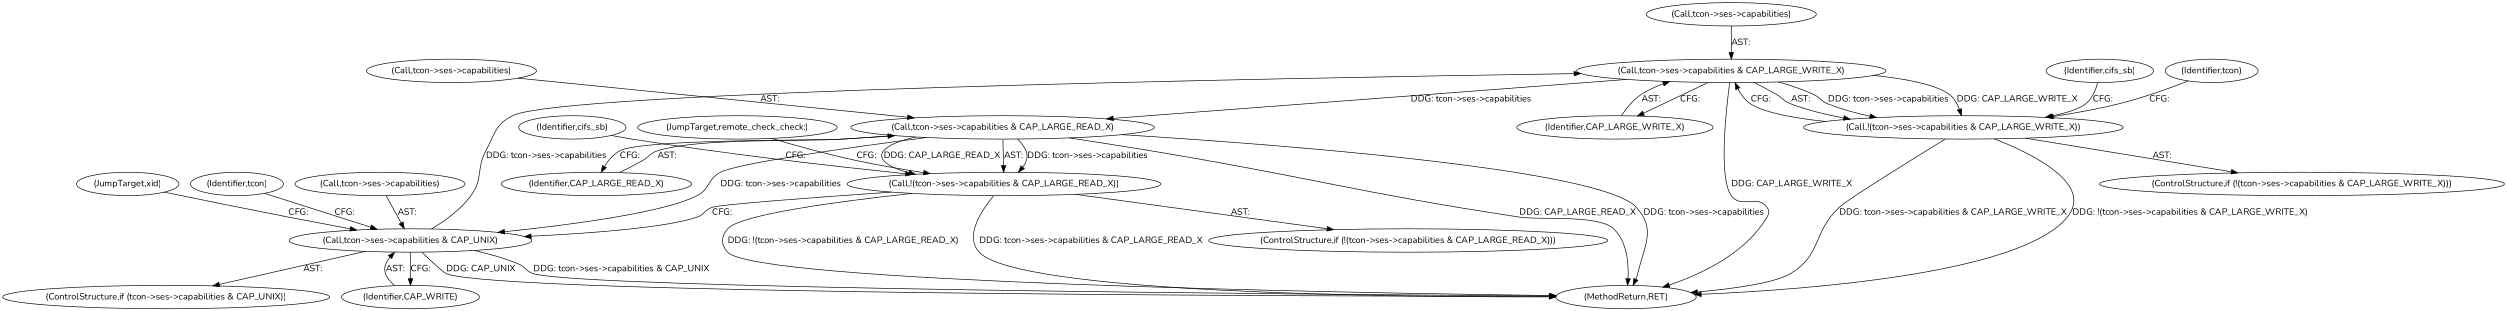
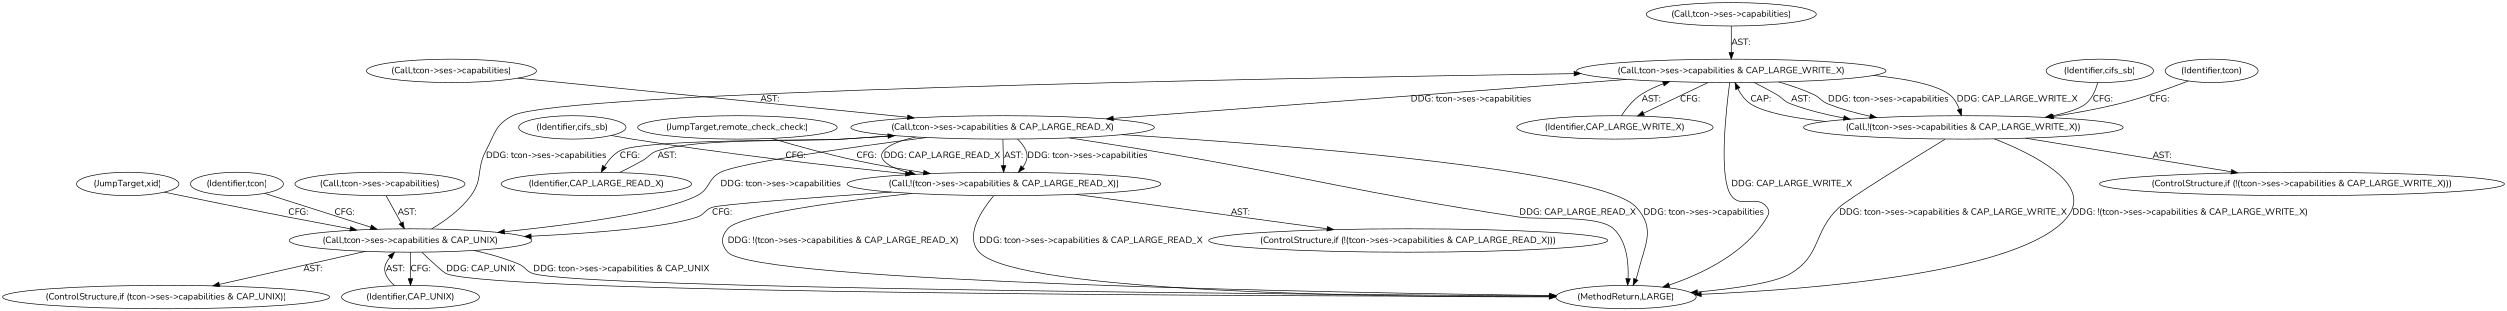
edge "(Call,!(tcon->ses->capabilities & CAP_LARGE_WRITE_X))" -> "(Call,tcon->ses->capabilities & CAP_LARGE_WRITE_X)": label "CFG: " -> "CAP: "
node "(Identifier,CAP_WRITE)": label "(Identifier,CAP_WRITE)" -> "(Identifier,CAP_UNIX)"
node "(MethodReturn,RET)": label "(MethodReturn,RET)" -> "(MethodReturn,LARGE)"
